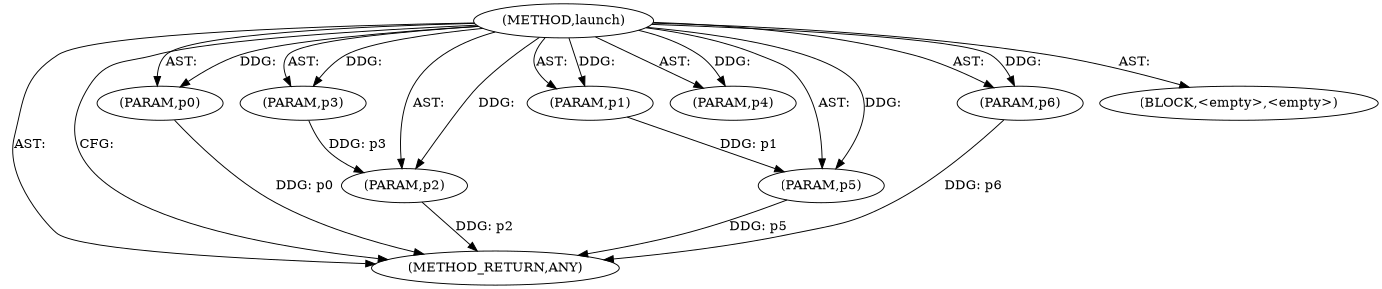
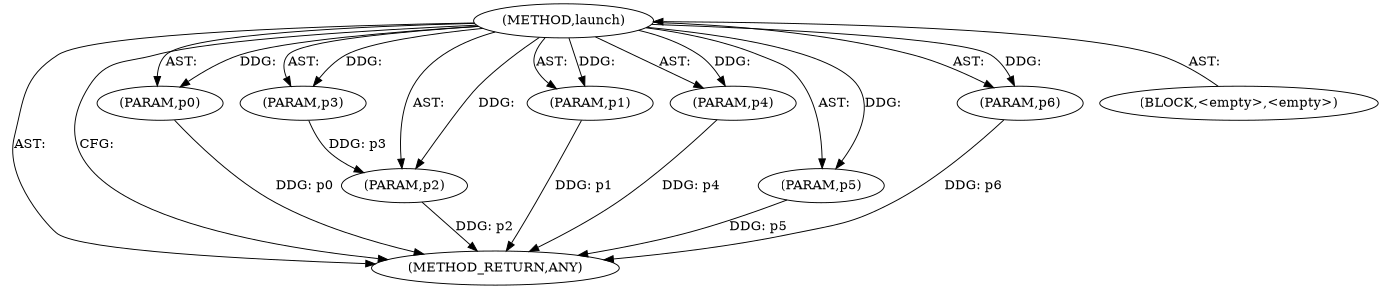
edge "(METHOD,launch)" -> "(BLOCK,<empty>,<empty>)": reversed
edge "(PARAM,p1)" -> "(PARAM,p5)": now "(PARAM,p1)" -> "(METHOD_RETURN,ANY)"
edge "(PARAM,p4)" -> "(METHOD_RETURN,ANY)": added, label "DDG: p4"
